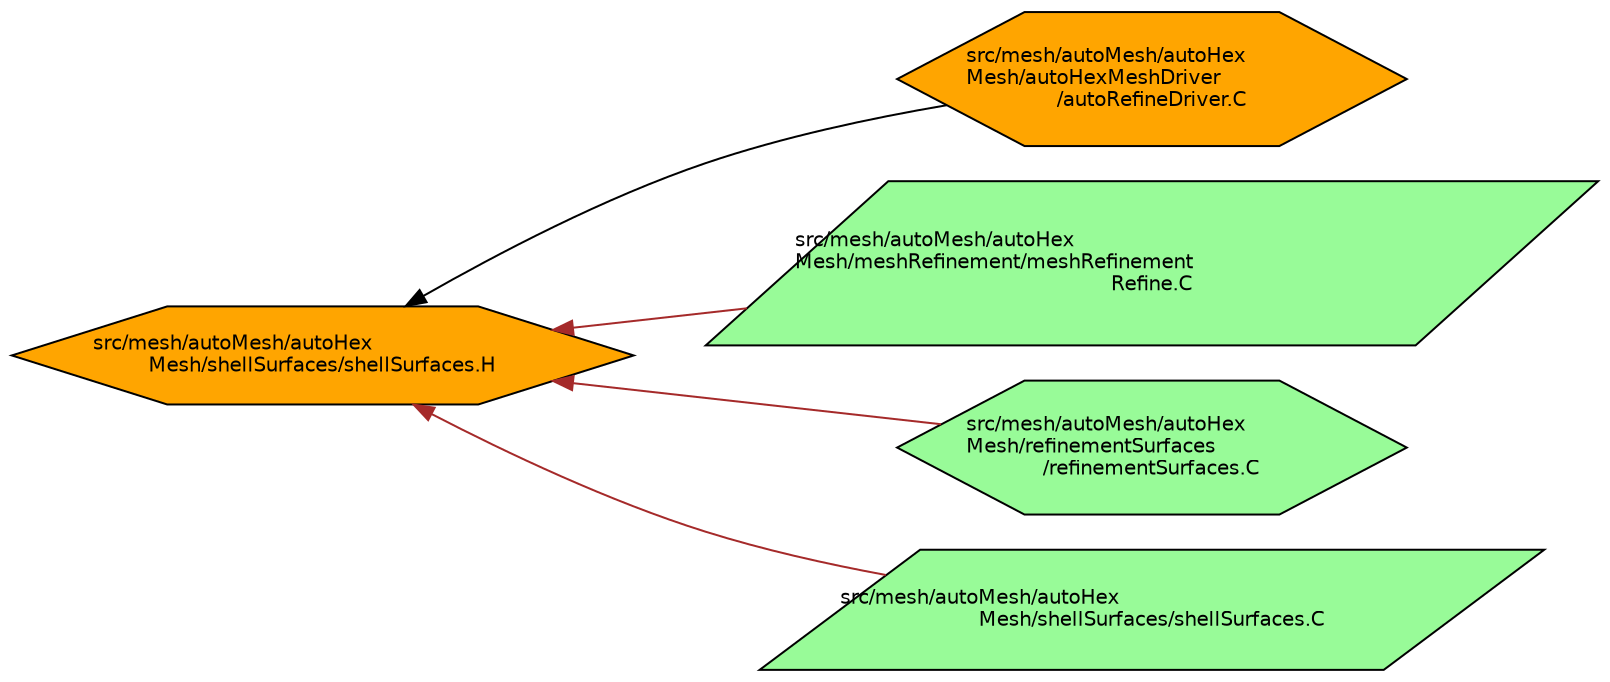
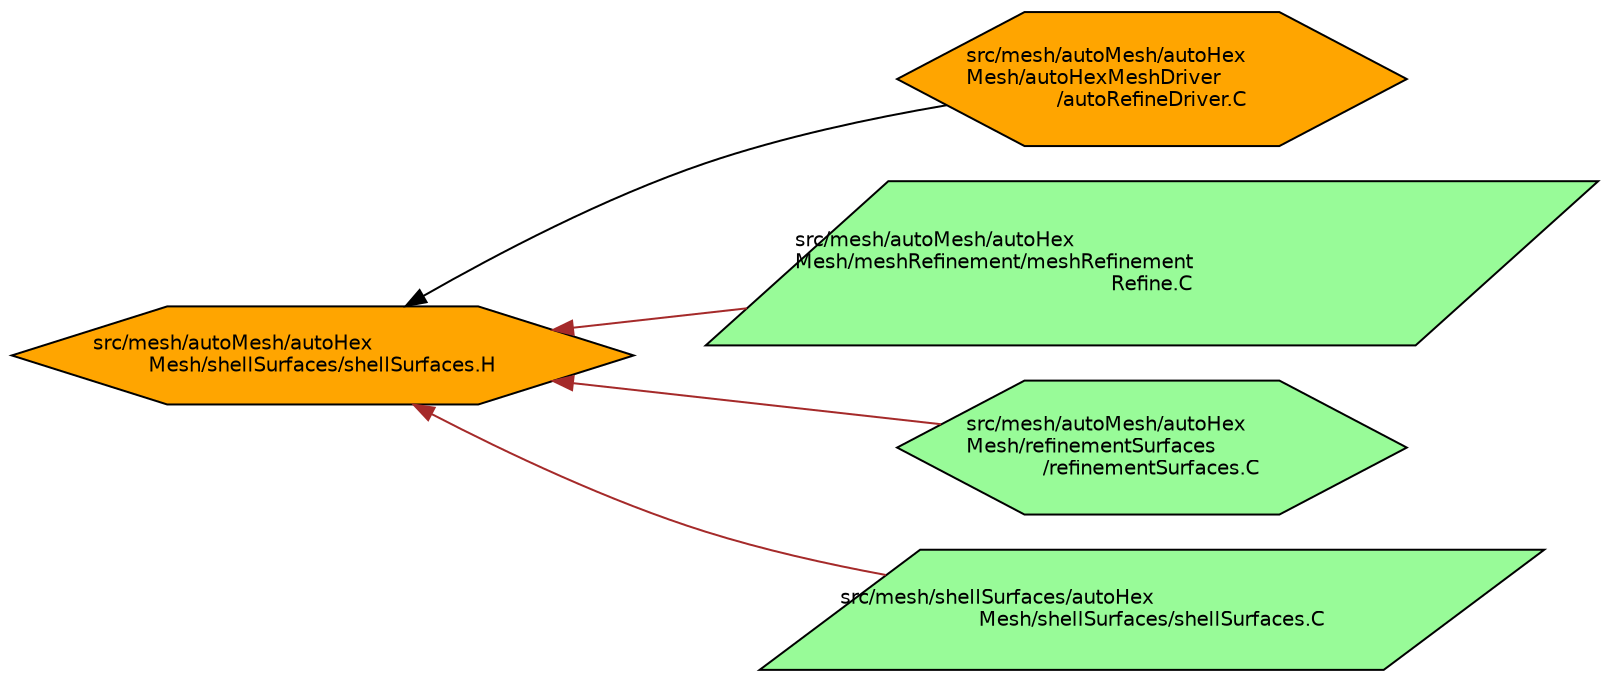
node "src/mesh/autoMesh/autoHex Mesh/shellSurfaces/shellSurfaces.C": label "src/mesh/autoMesh/autoHex Mesh/shellSurfaces/shellSurfaces.C" -> "src/mesh/shellSurfaces/autoHex Mesh/shellSurfaces/shellSurfaces.C"
